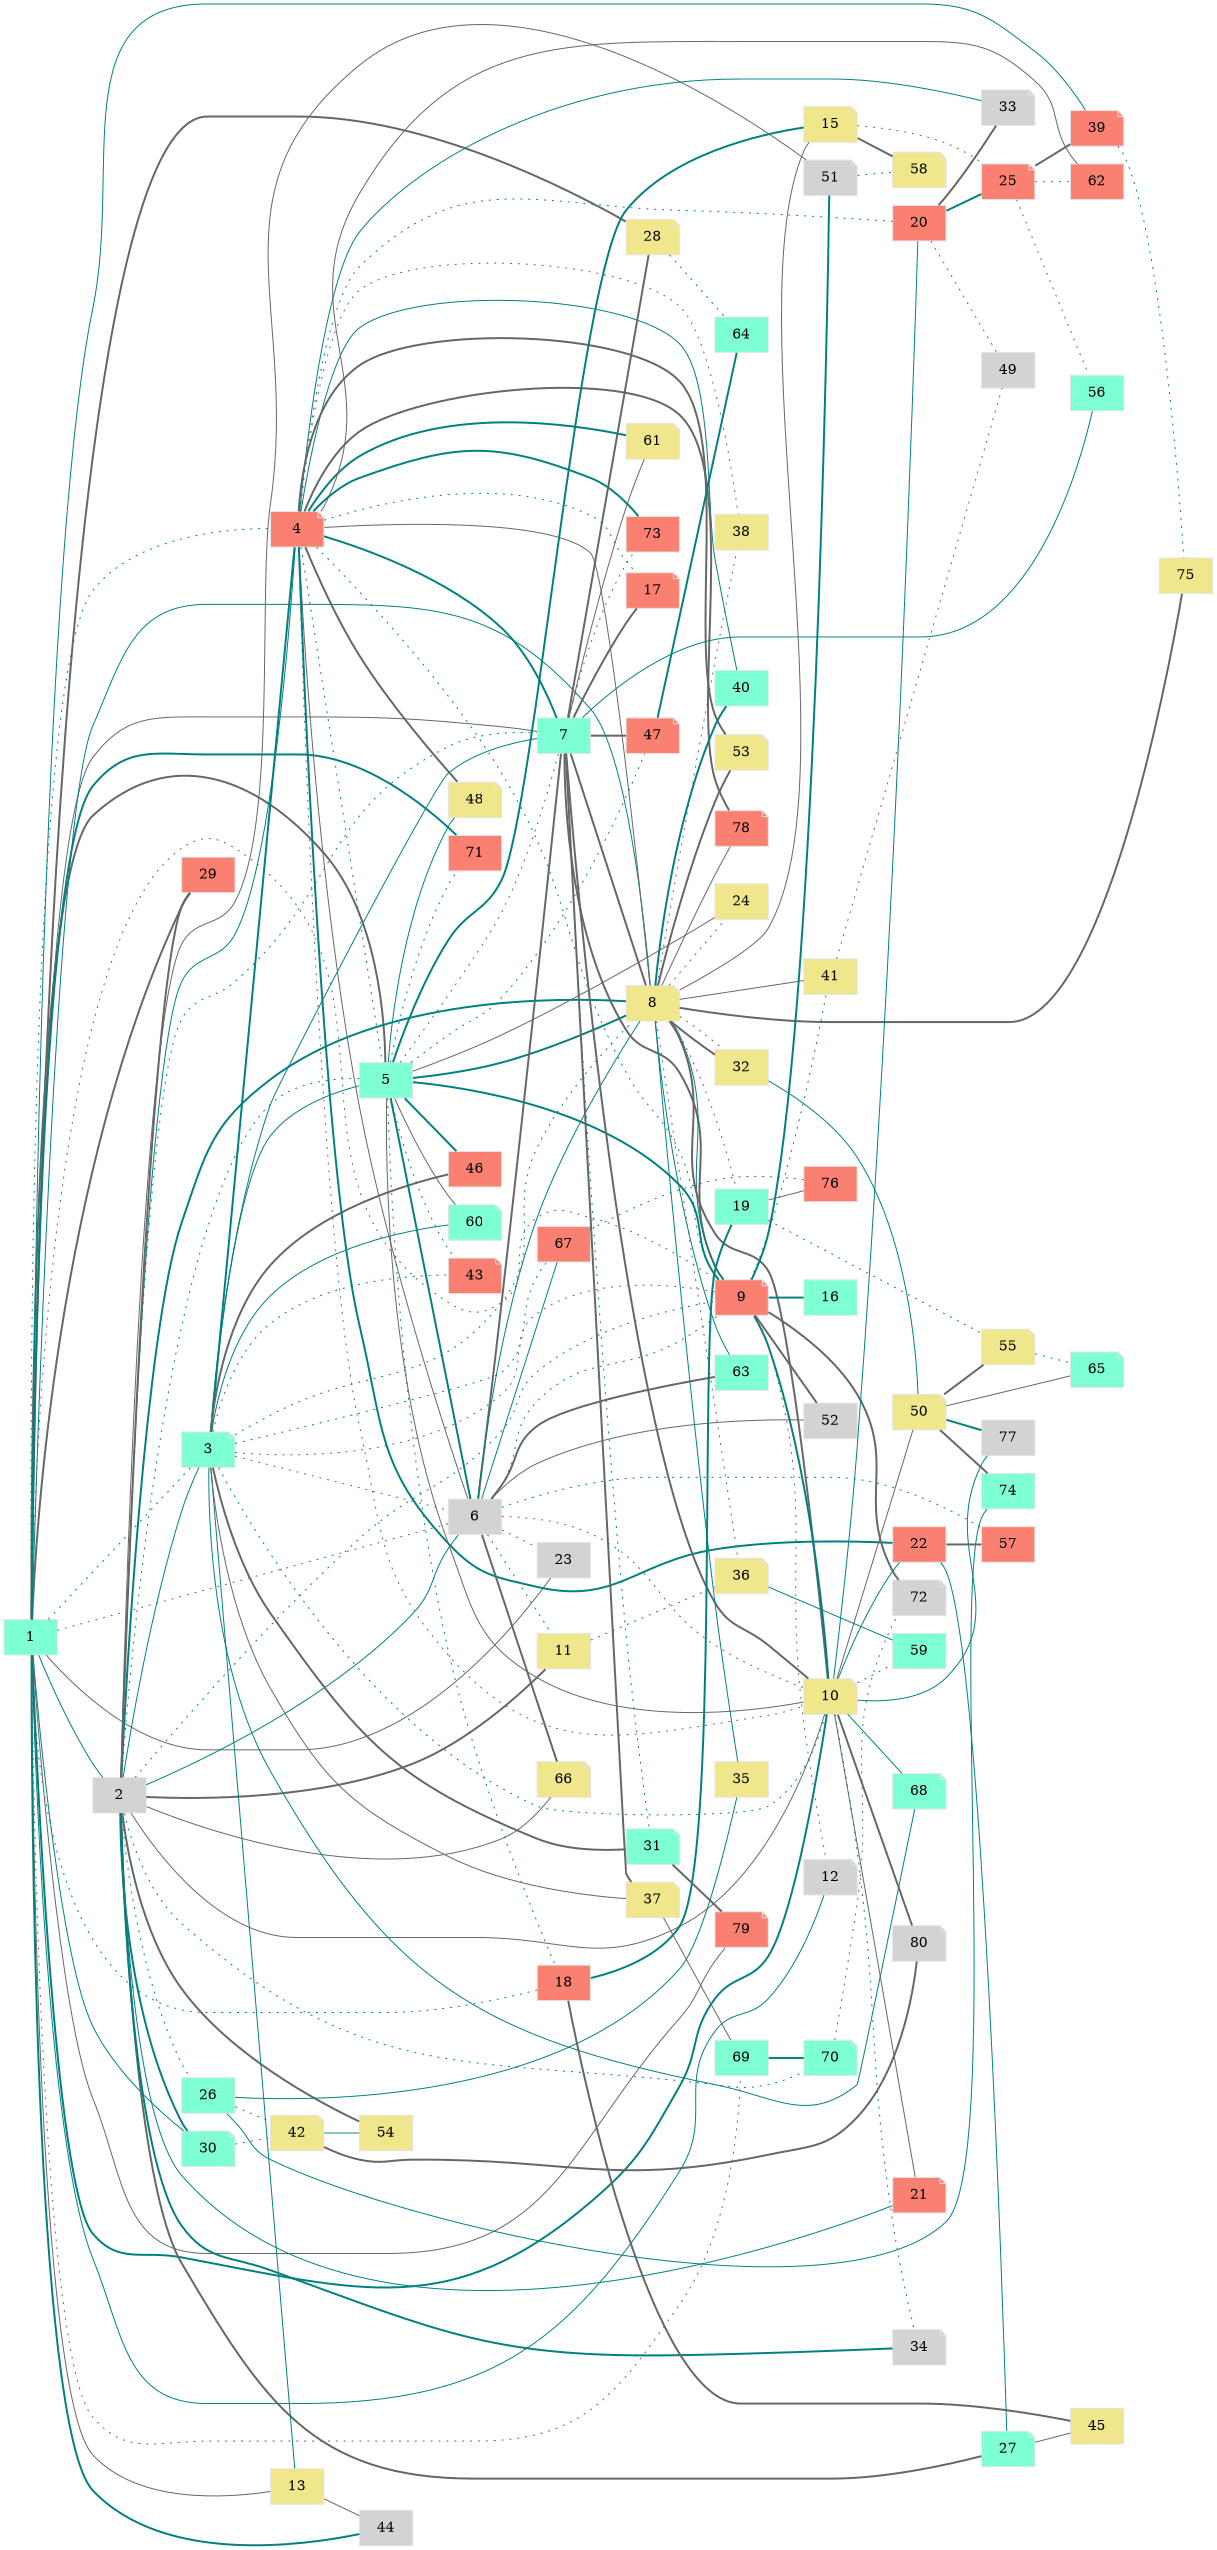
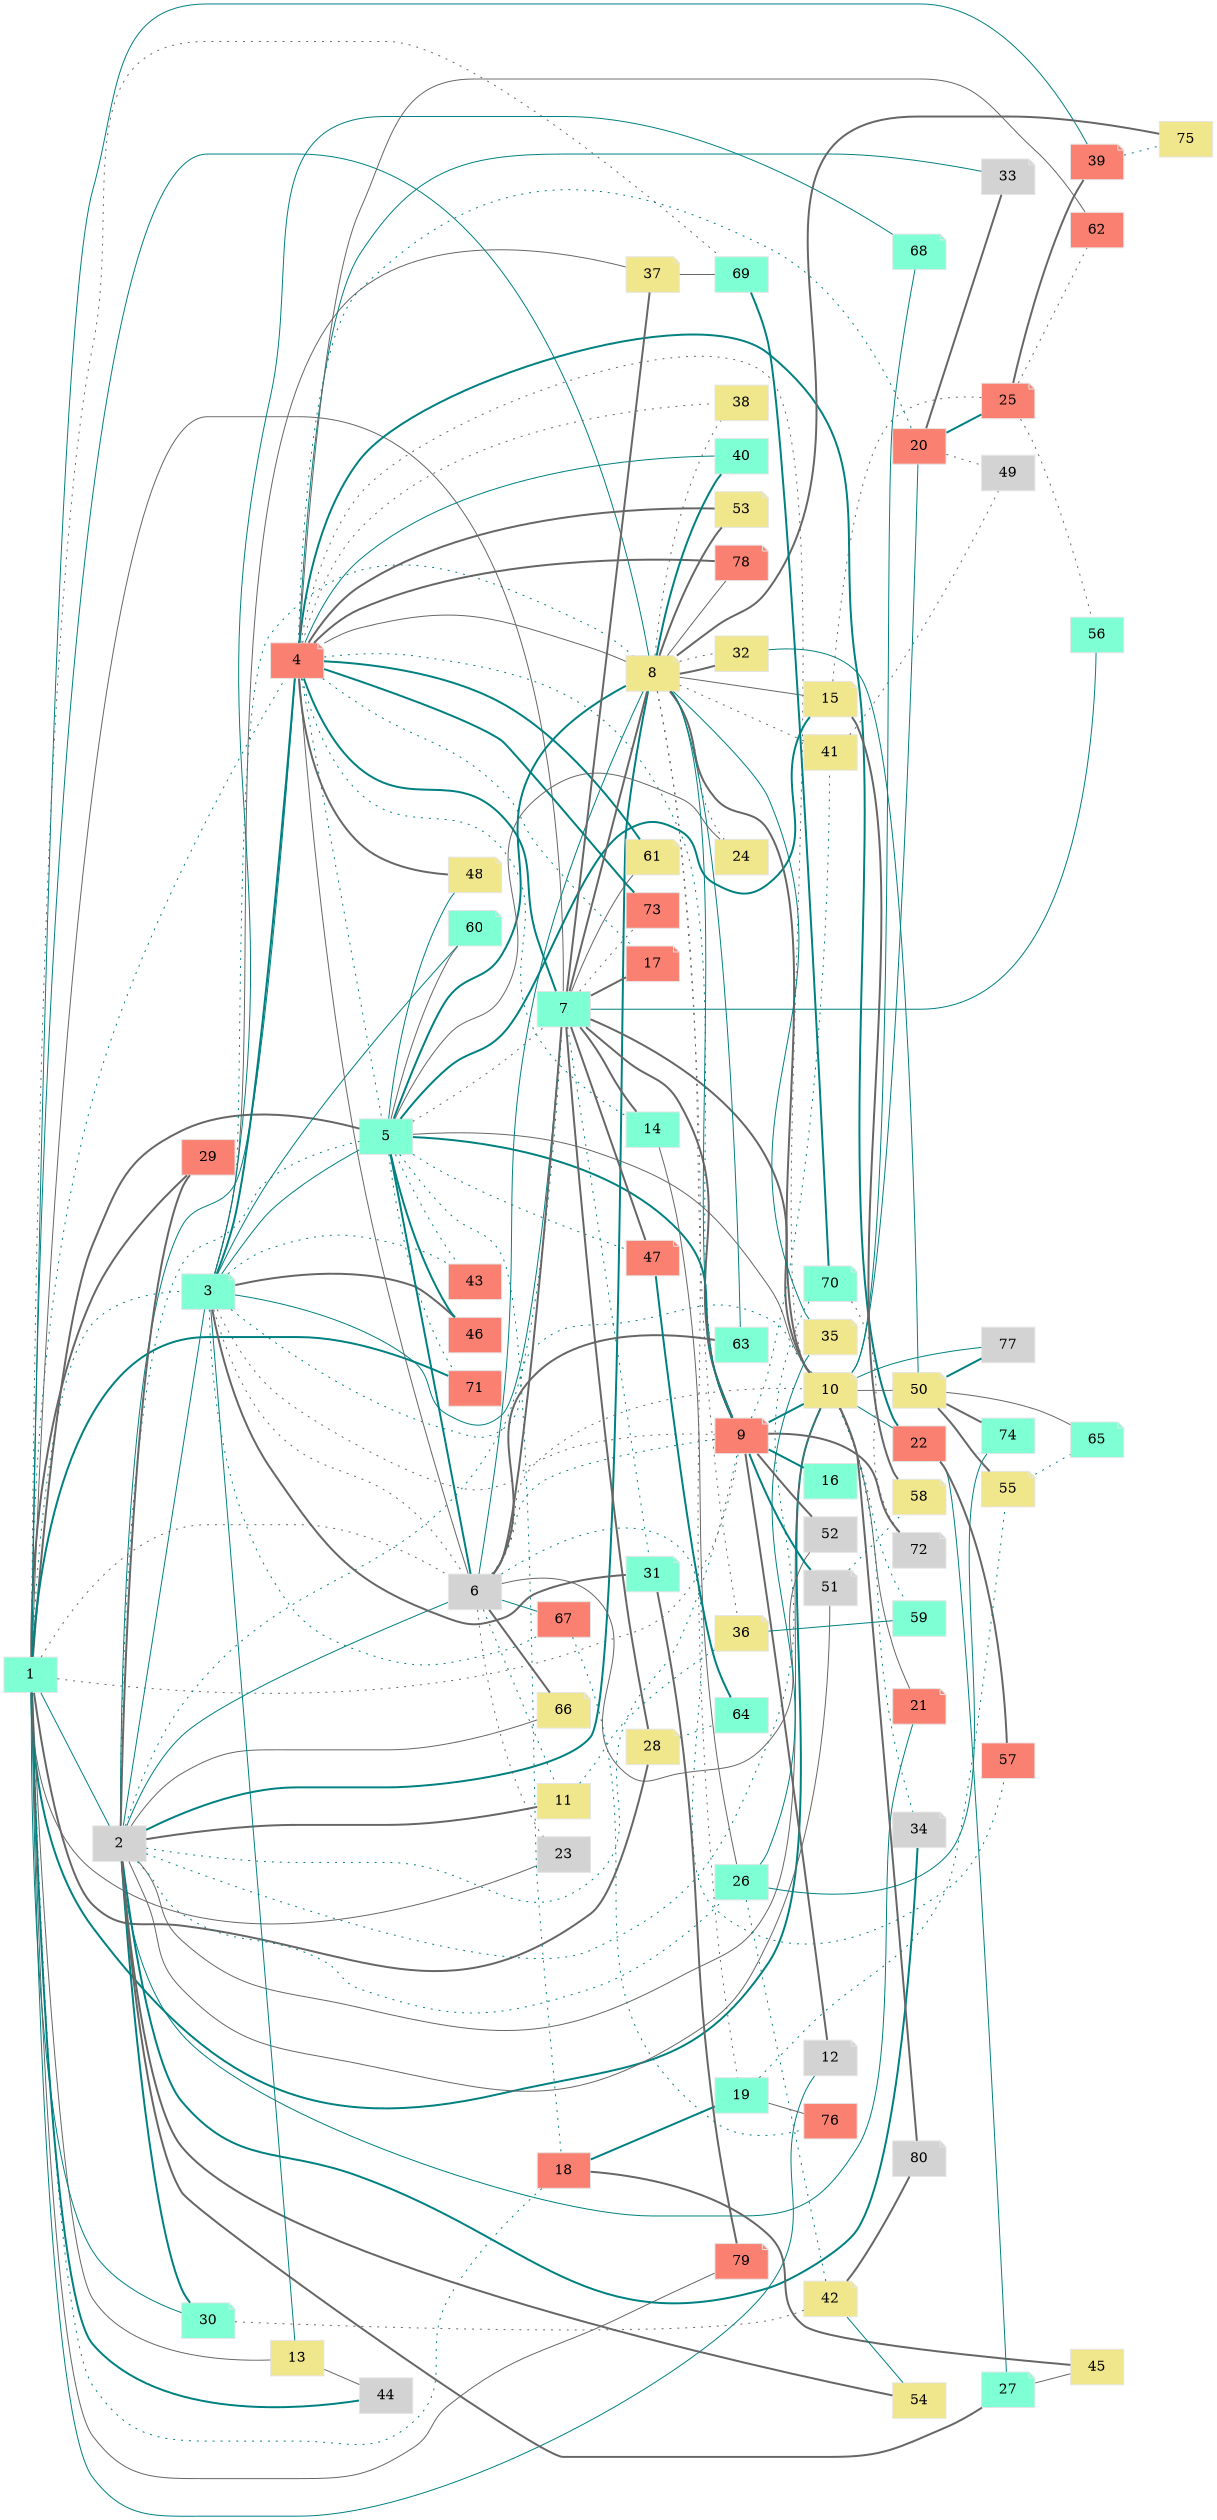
edge "41" -- "8": style solid -> dotted
node "14": added
node "43": shape note -> box
edge "9" -- "12": style dotted -> bold
node "35": shape box -> note
